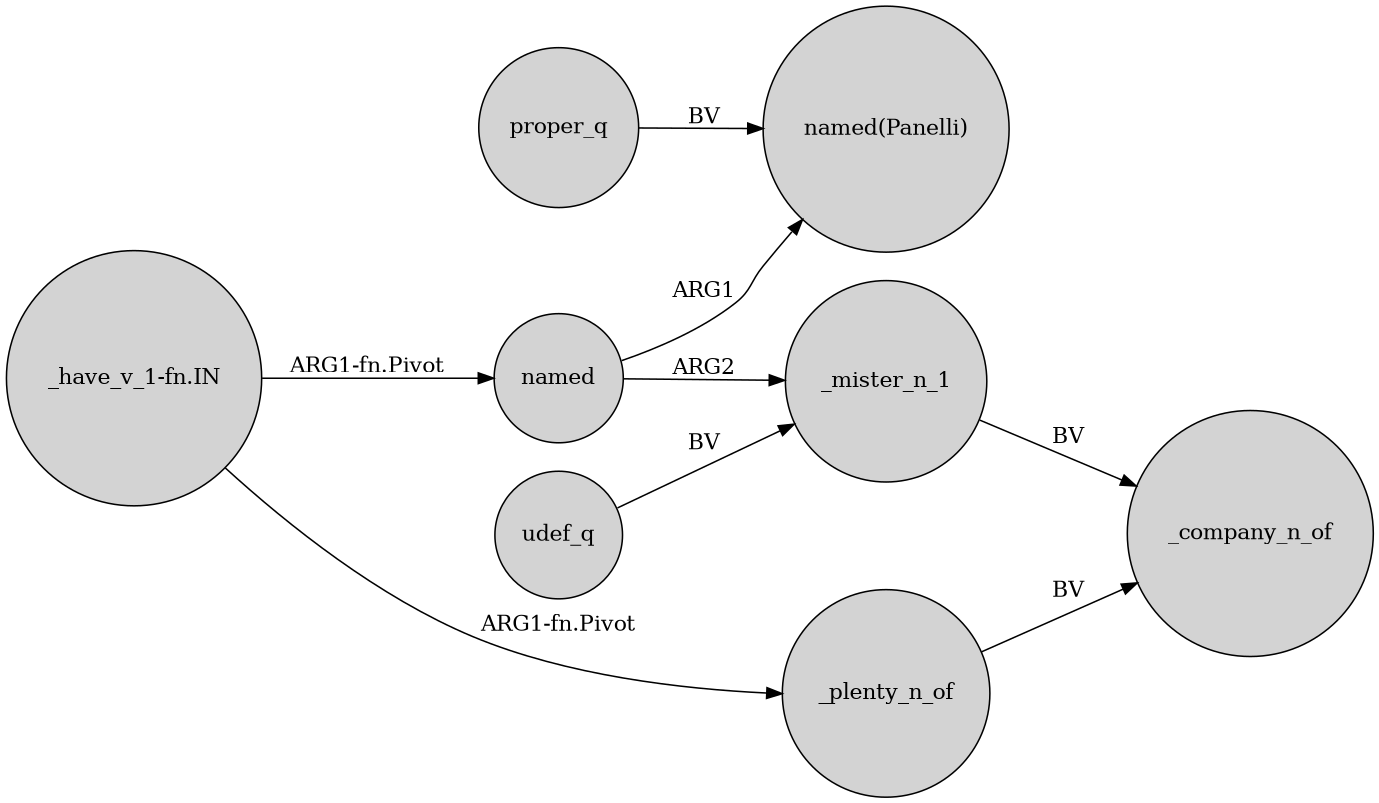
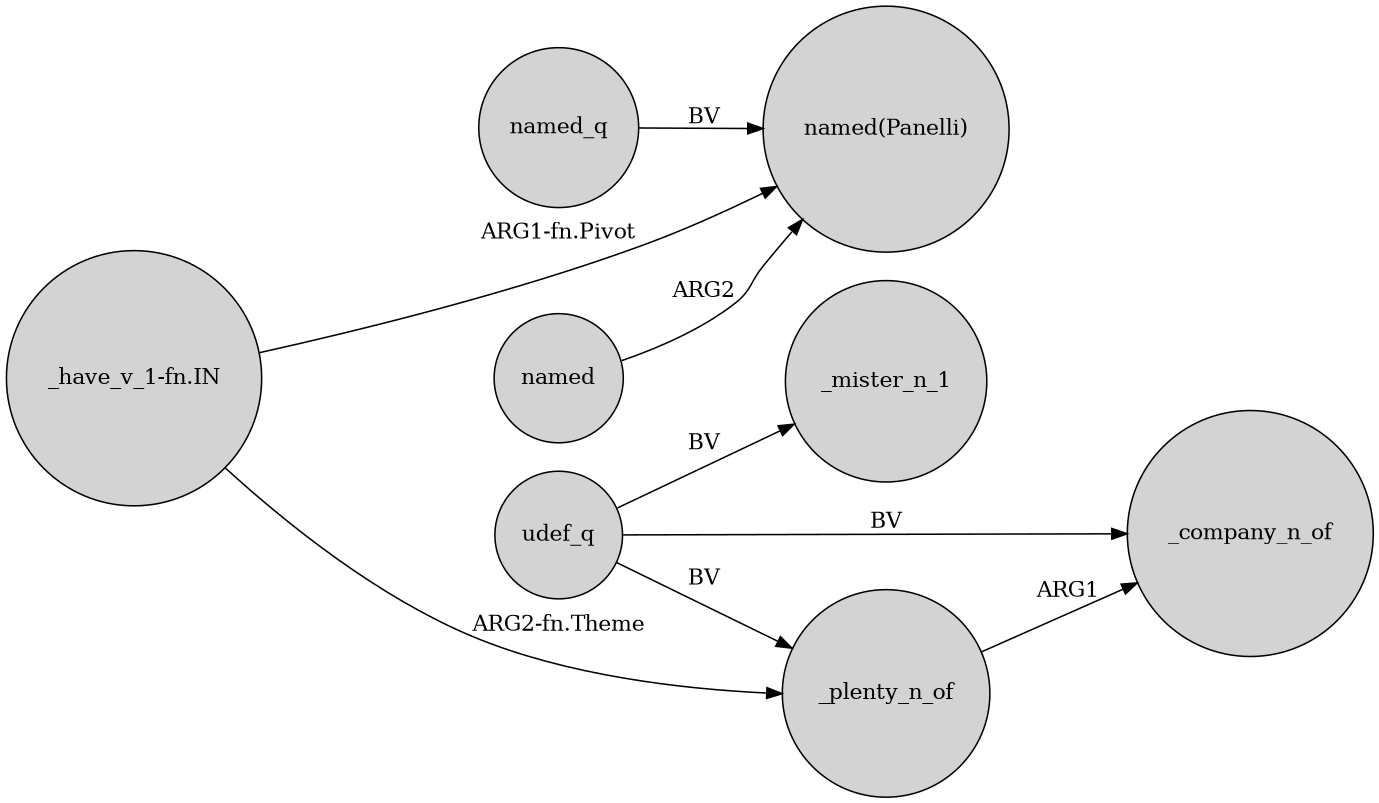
node "proper_q": label "proper_q" -> "named_q"
edge "named" -> "named(Panelli)": label "ARG1" -> "ARG2"
edge "_have_v_1-fn.IN" -> "named": now "_have_v_1-fn.IN" -> "named(Panelli)"
edge "named" -> "_mister_n_1": removed, label "ARG2"
edge "_mister_n_1" -> "_company_n_of": now "udef_q" -> "_company_n_of"
edge "_plenty_n_of" -> "_company_n_of": label "BV" -> "ARG1"
edge "udef_q" -> "_plenty_n_of": added, label "BV"
edge "_have_v_1-fn.IN" -> "_plenty_n_of": label "ARG1-fn.Pivot" -> "ARG2-fn.Theme"
